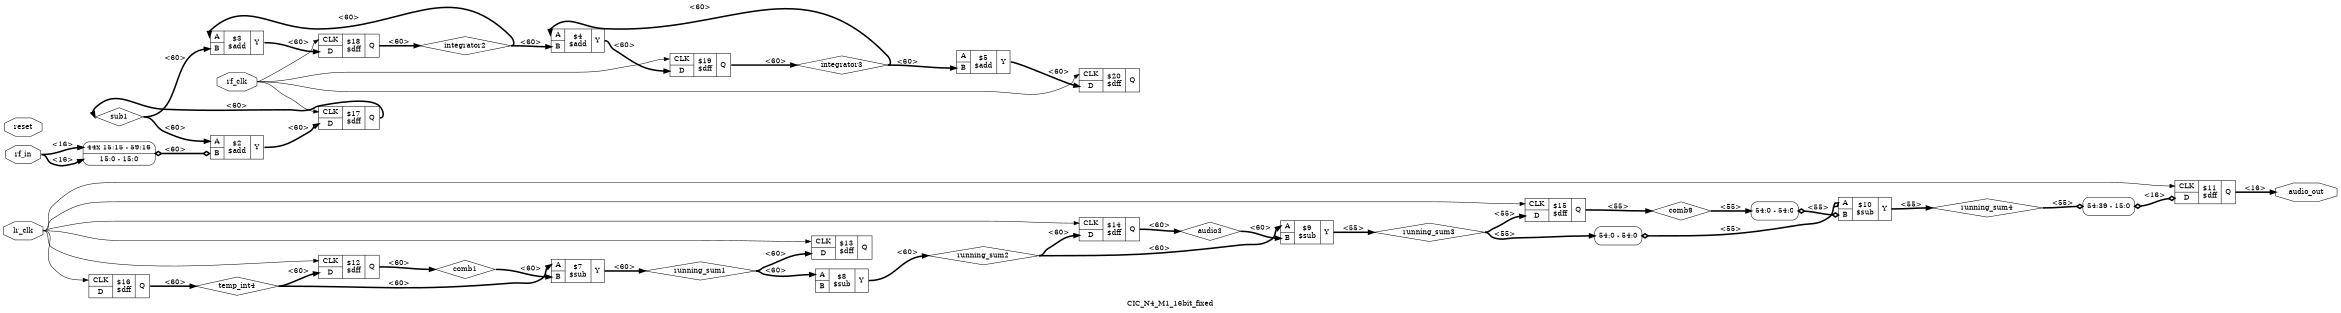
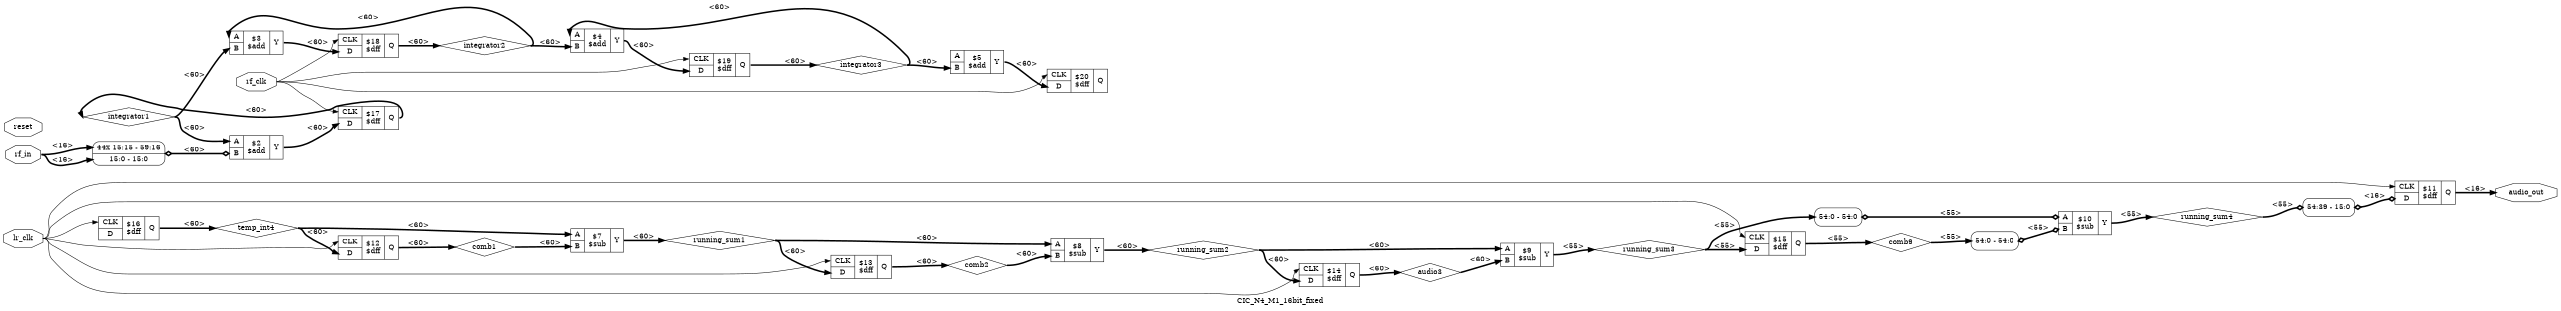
node "sub1": label "sub1" -> "integrator1"
node "comb2": added
